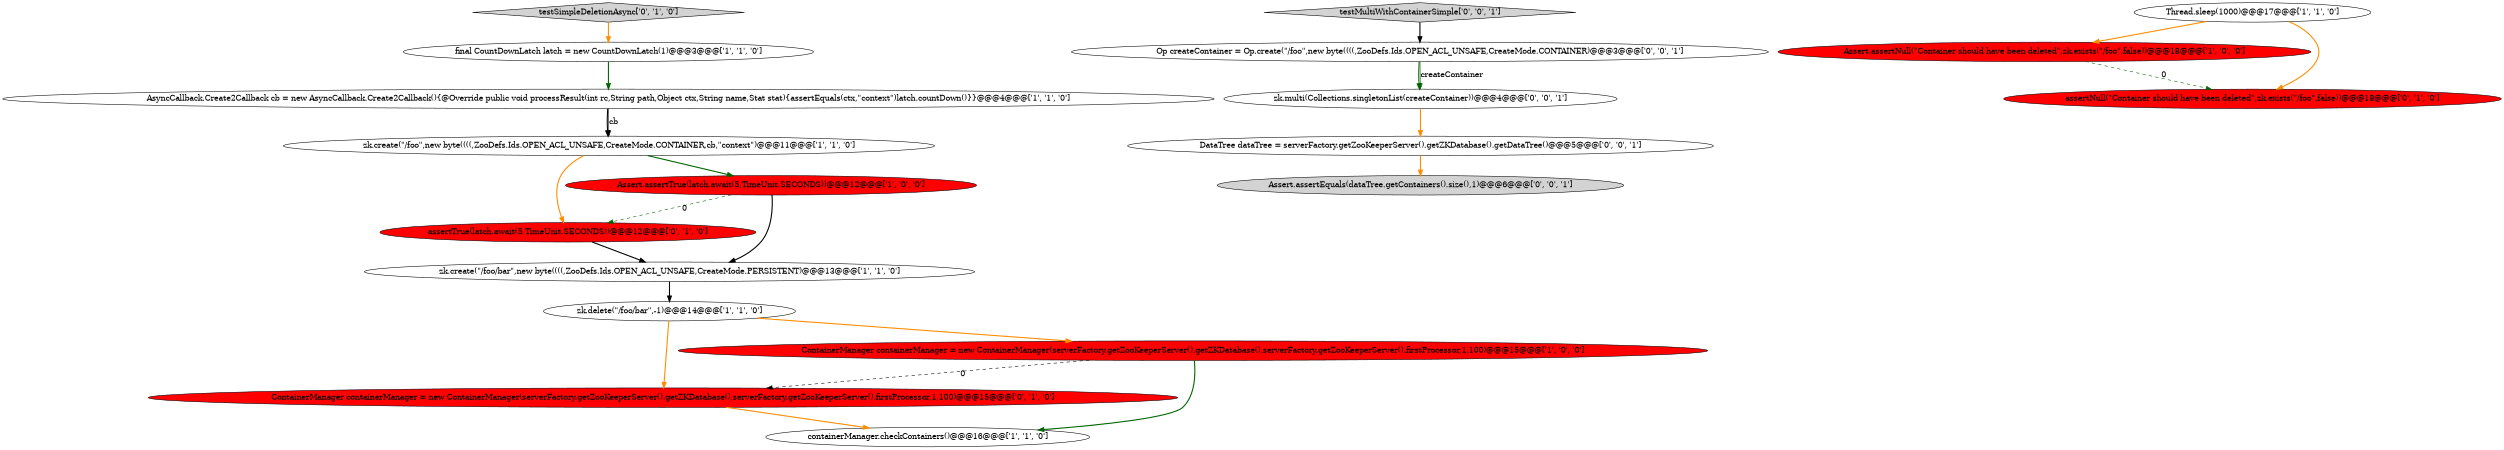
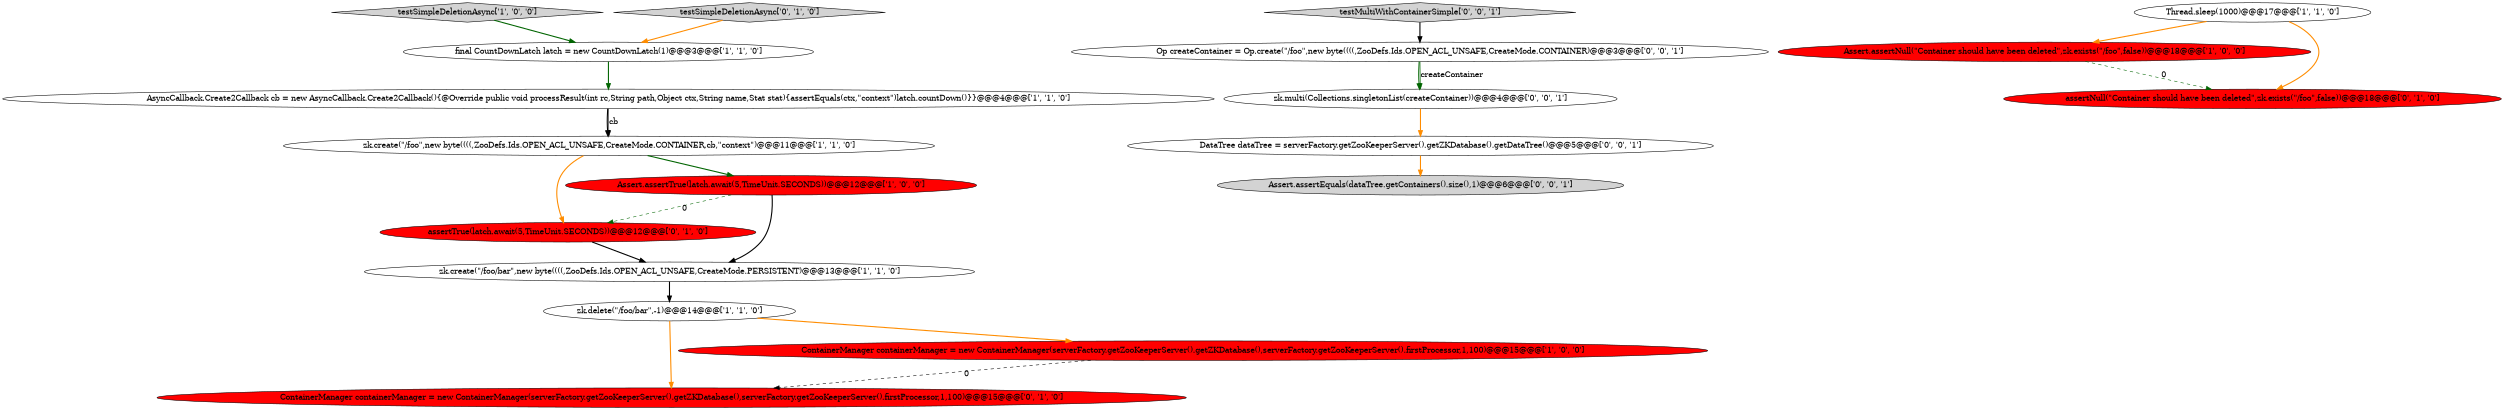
node "testSimpleDeletionAsync['1', '0', '0']": added
node "containerManager.checkContainers()@@@16@@@['1', '1', '0']": removed
